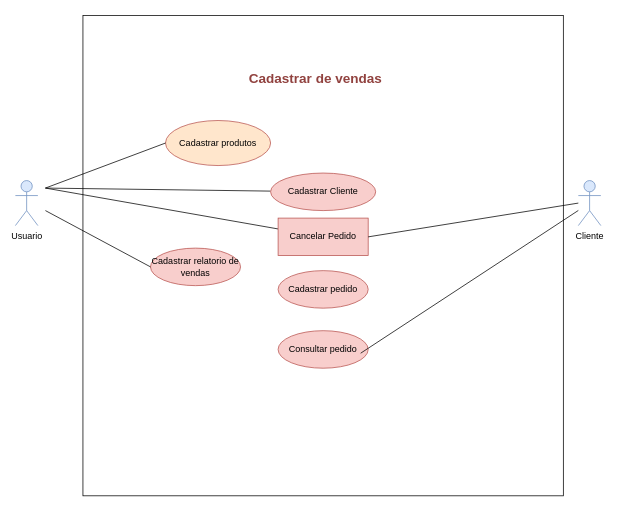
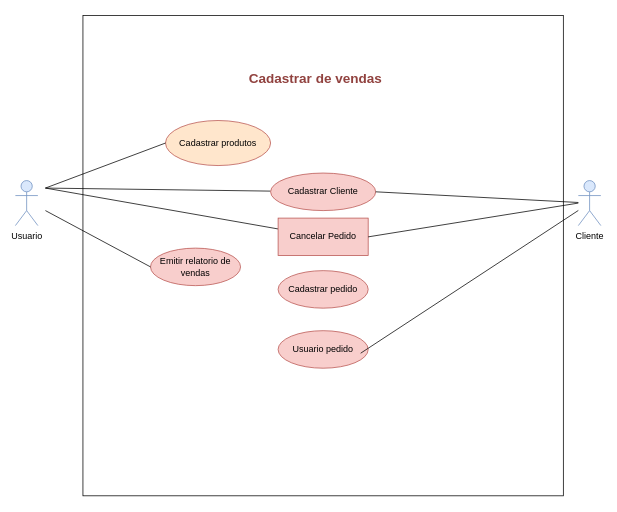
edge "Cadastrar Cliente" -- "Cliente": added
node "Cadastrar relatorio de vendas": label "Cadastrar relatorio de vendas" -> "Emitir relatorio de vendas"
node "Consultar pedido": label "Consultar pedido" -> "Usuario pedido"
